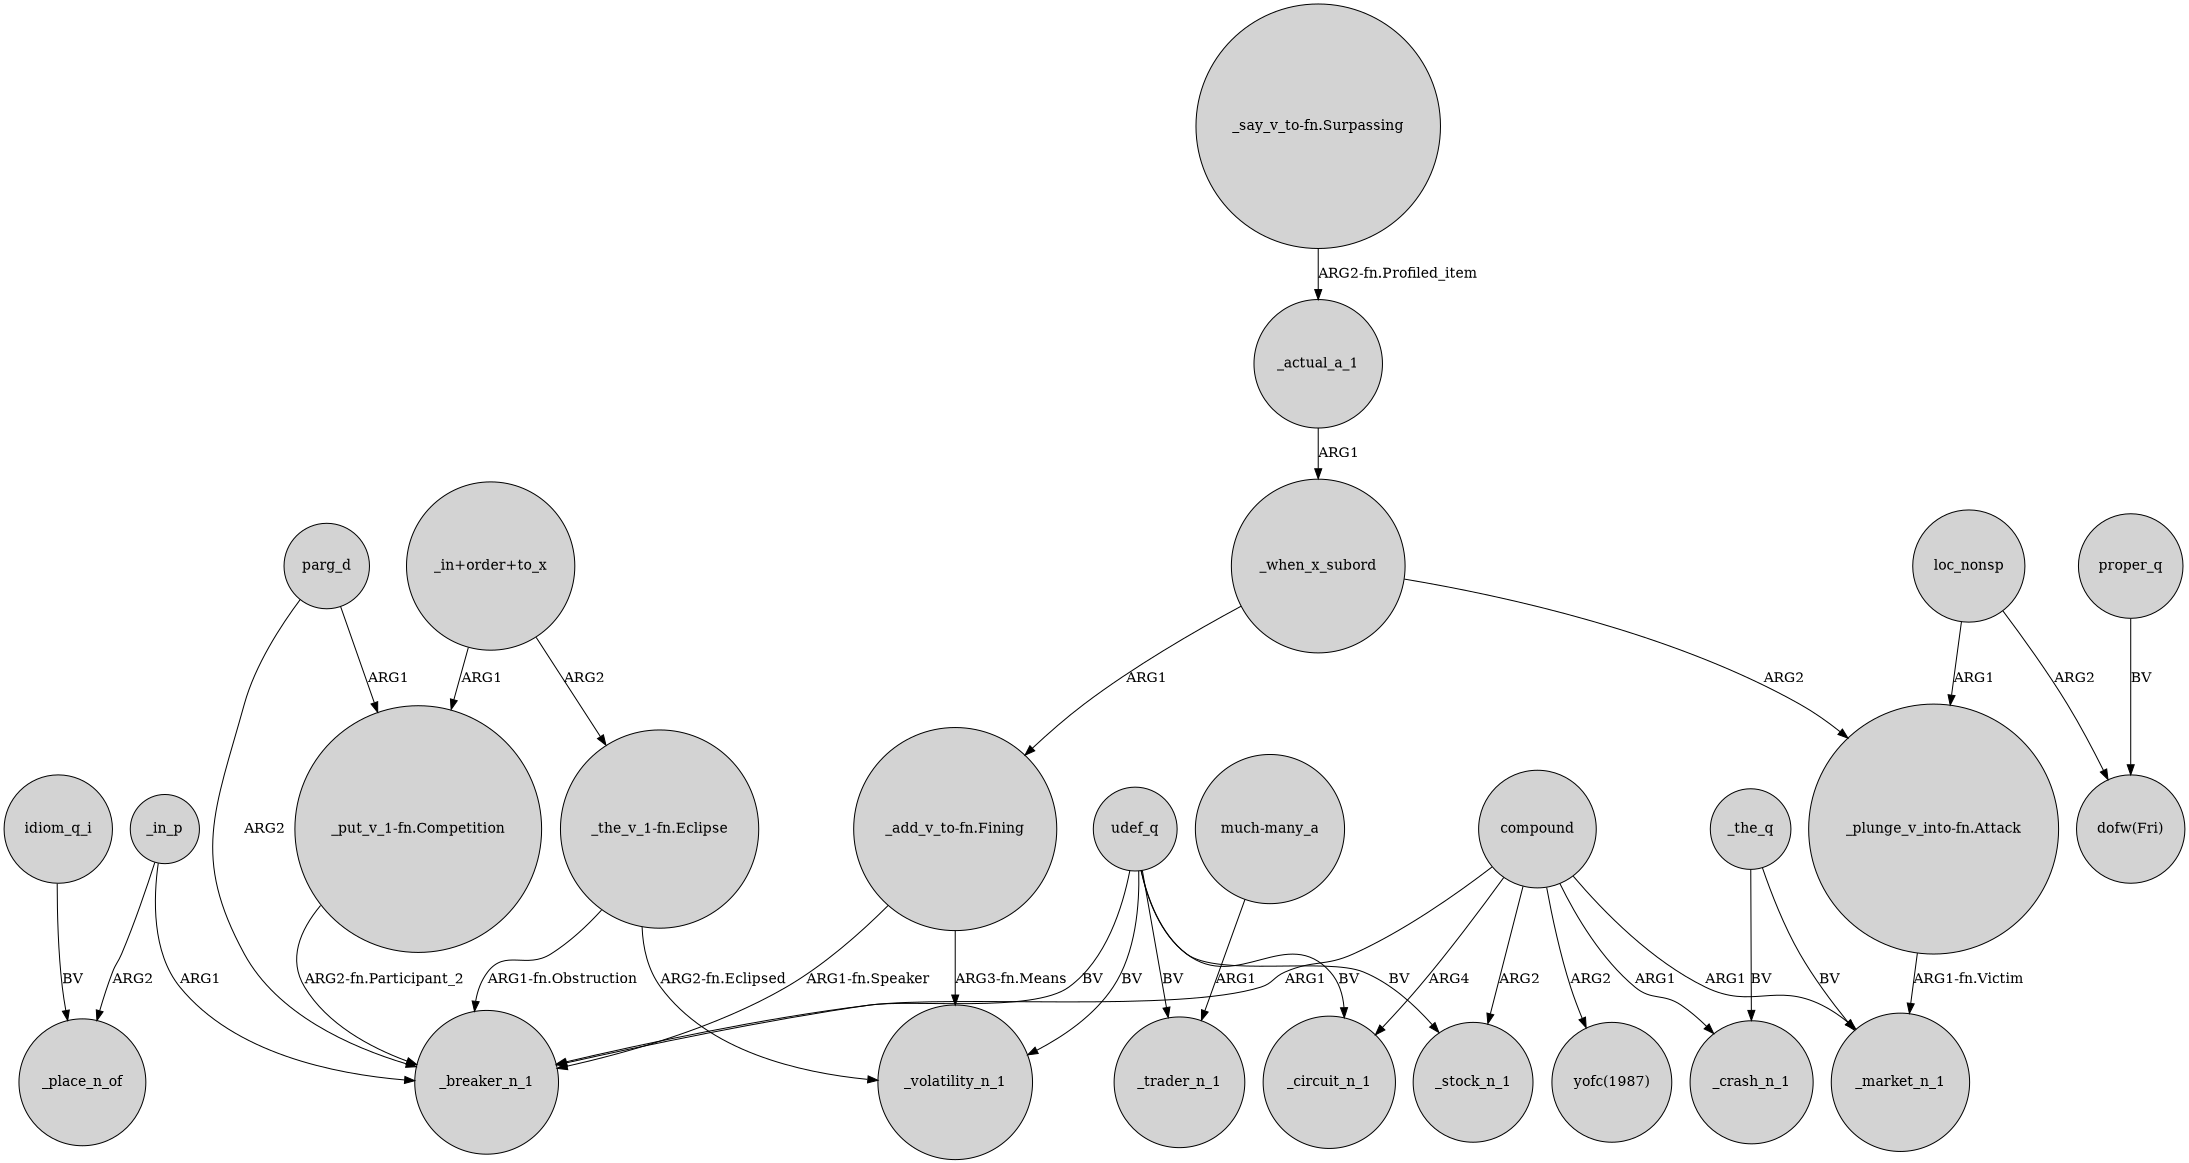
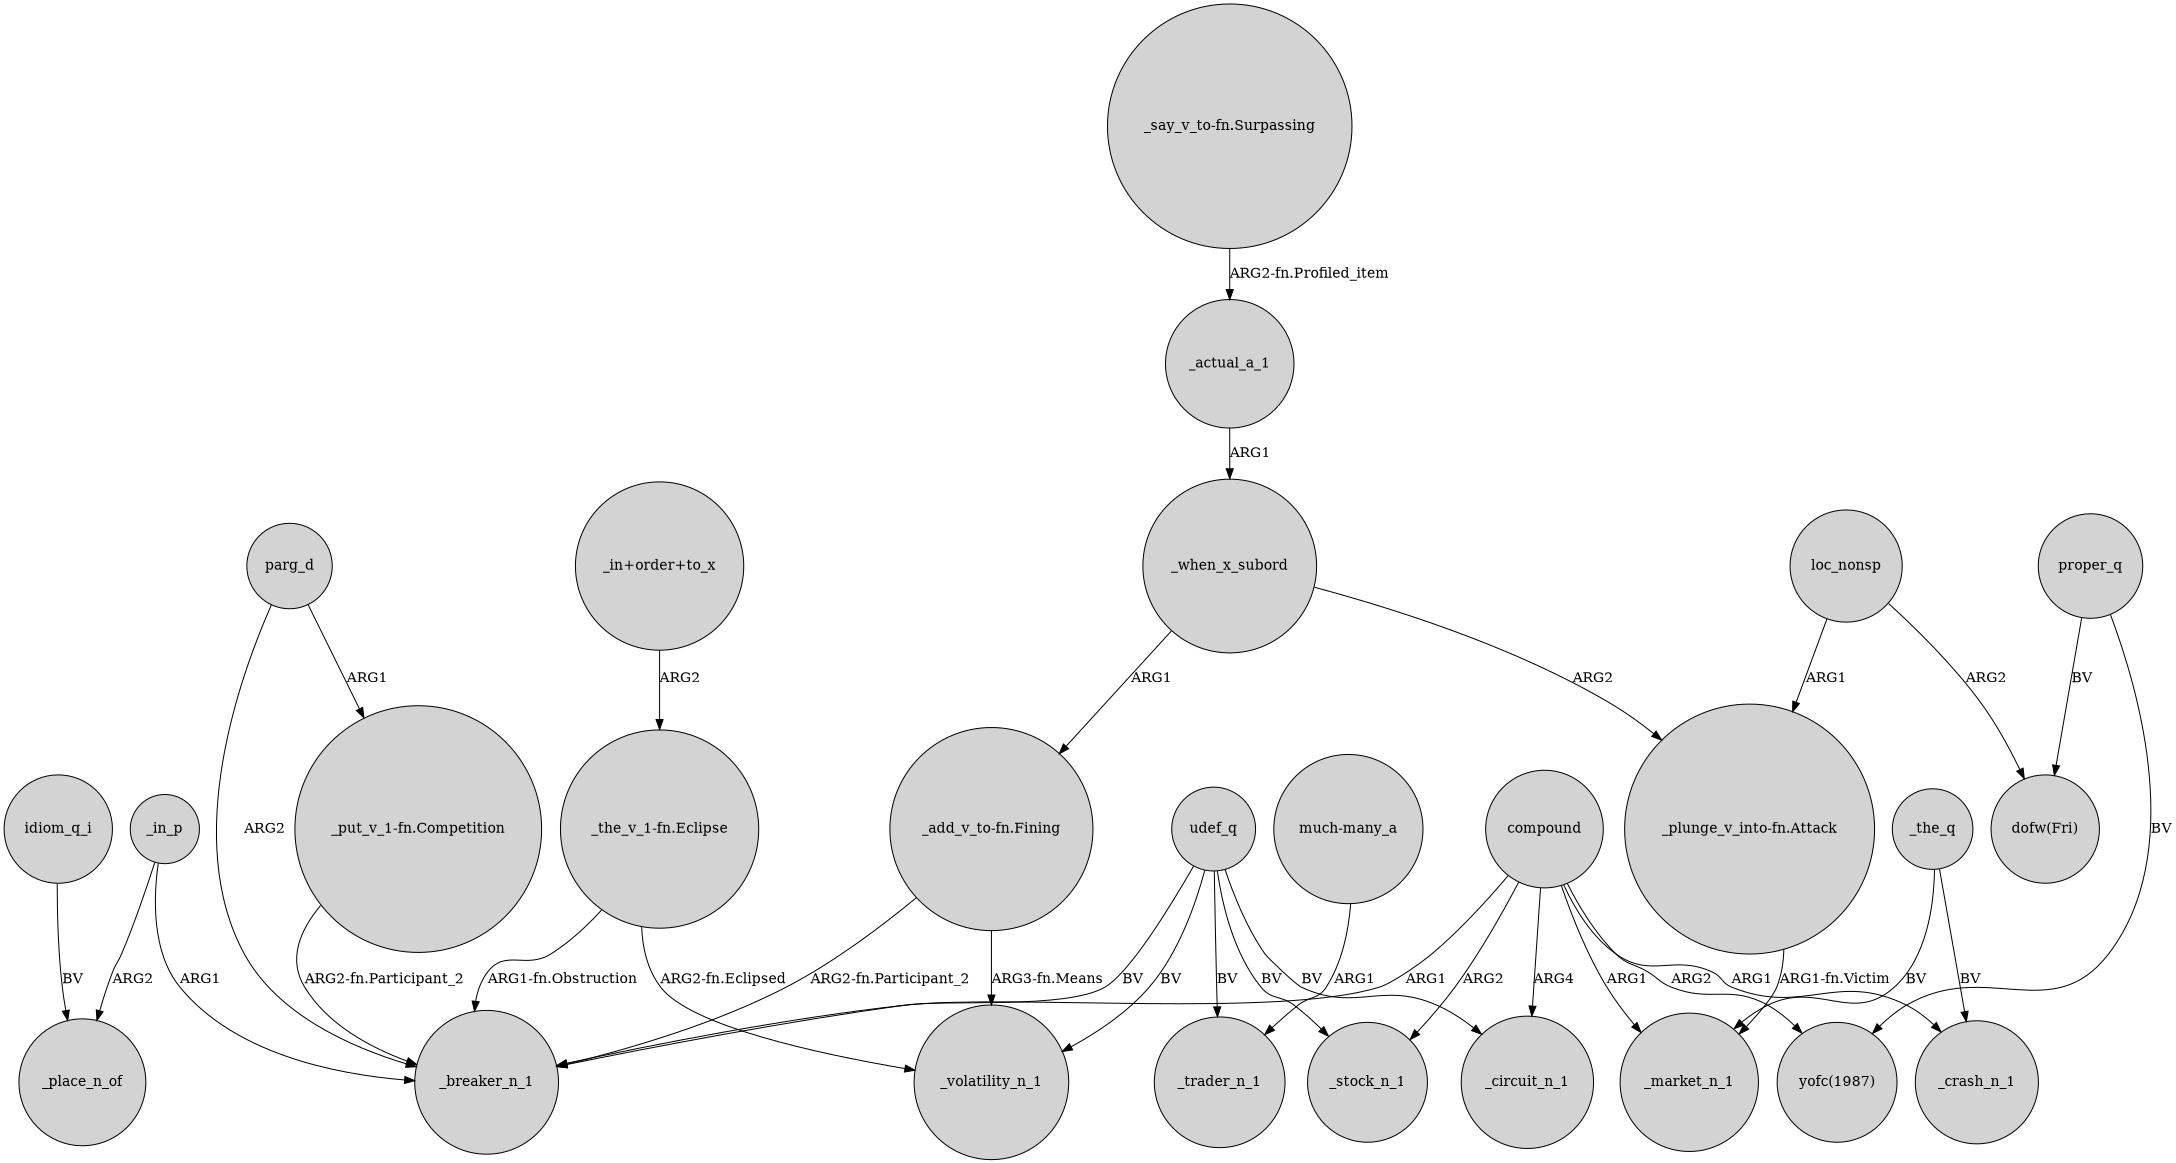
edge "_in+order+to_x" -> "_put_v_1-fn.Competition": removed, label "ARG1"
edge "proper_q" -> "yofc(1987)": added, label "BV"
edge "_add_v_to-fn.Fining" -> "_breaker_n_1": label "ARG1-fn.Speaker" -> "ARG2-fn.Participant_2"
